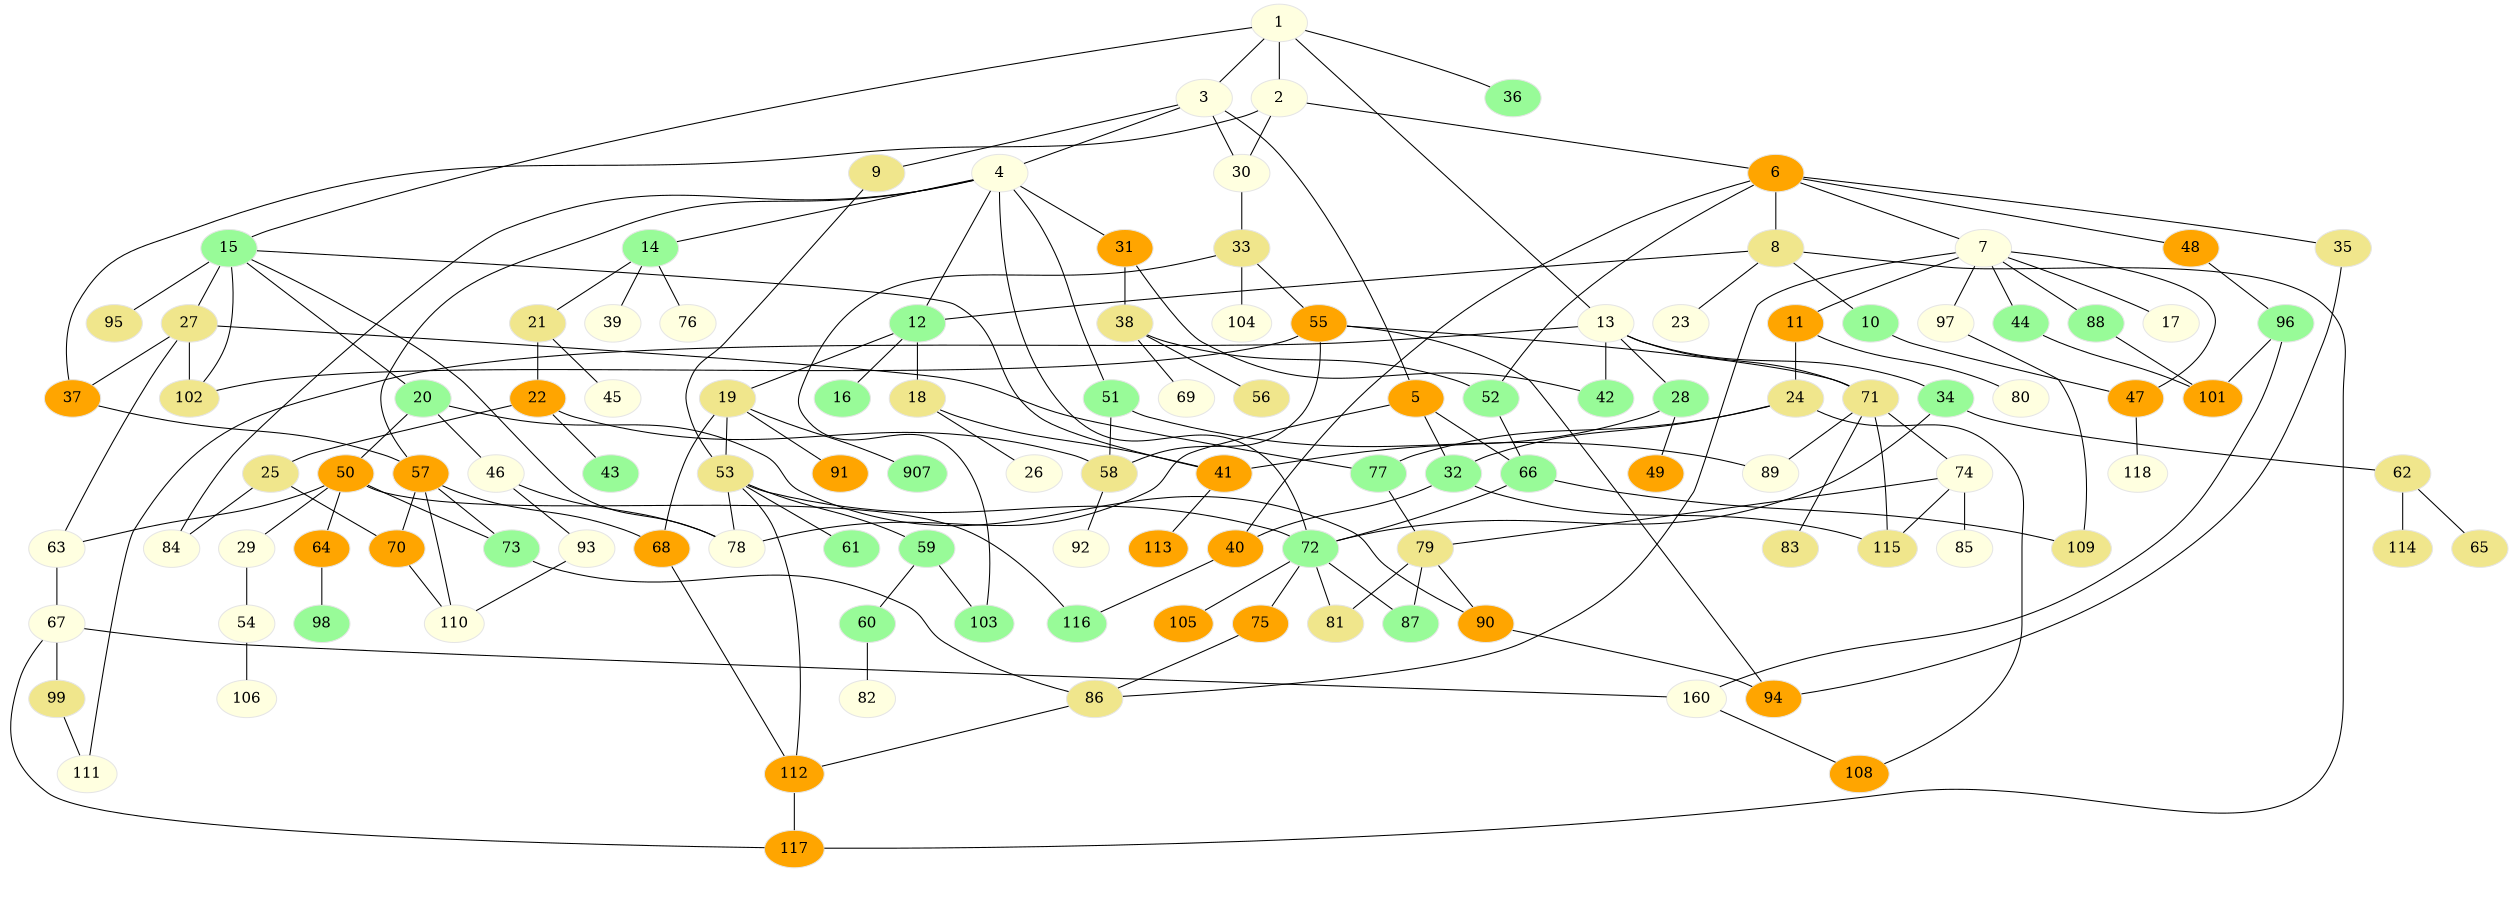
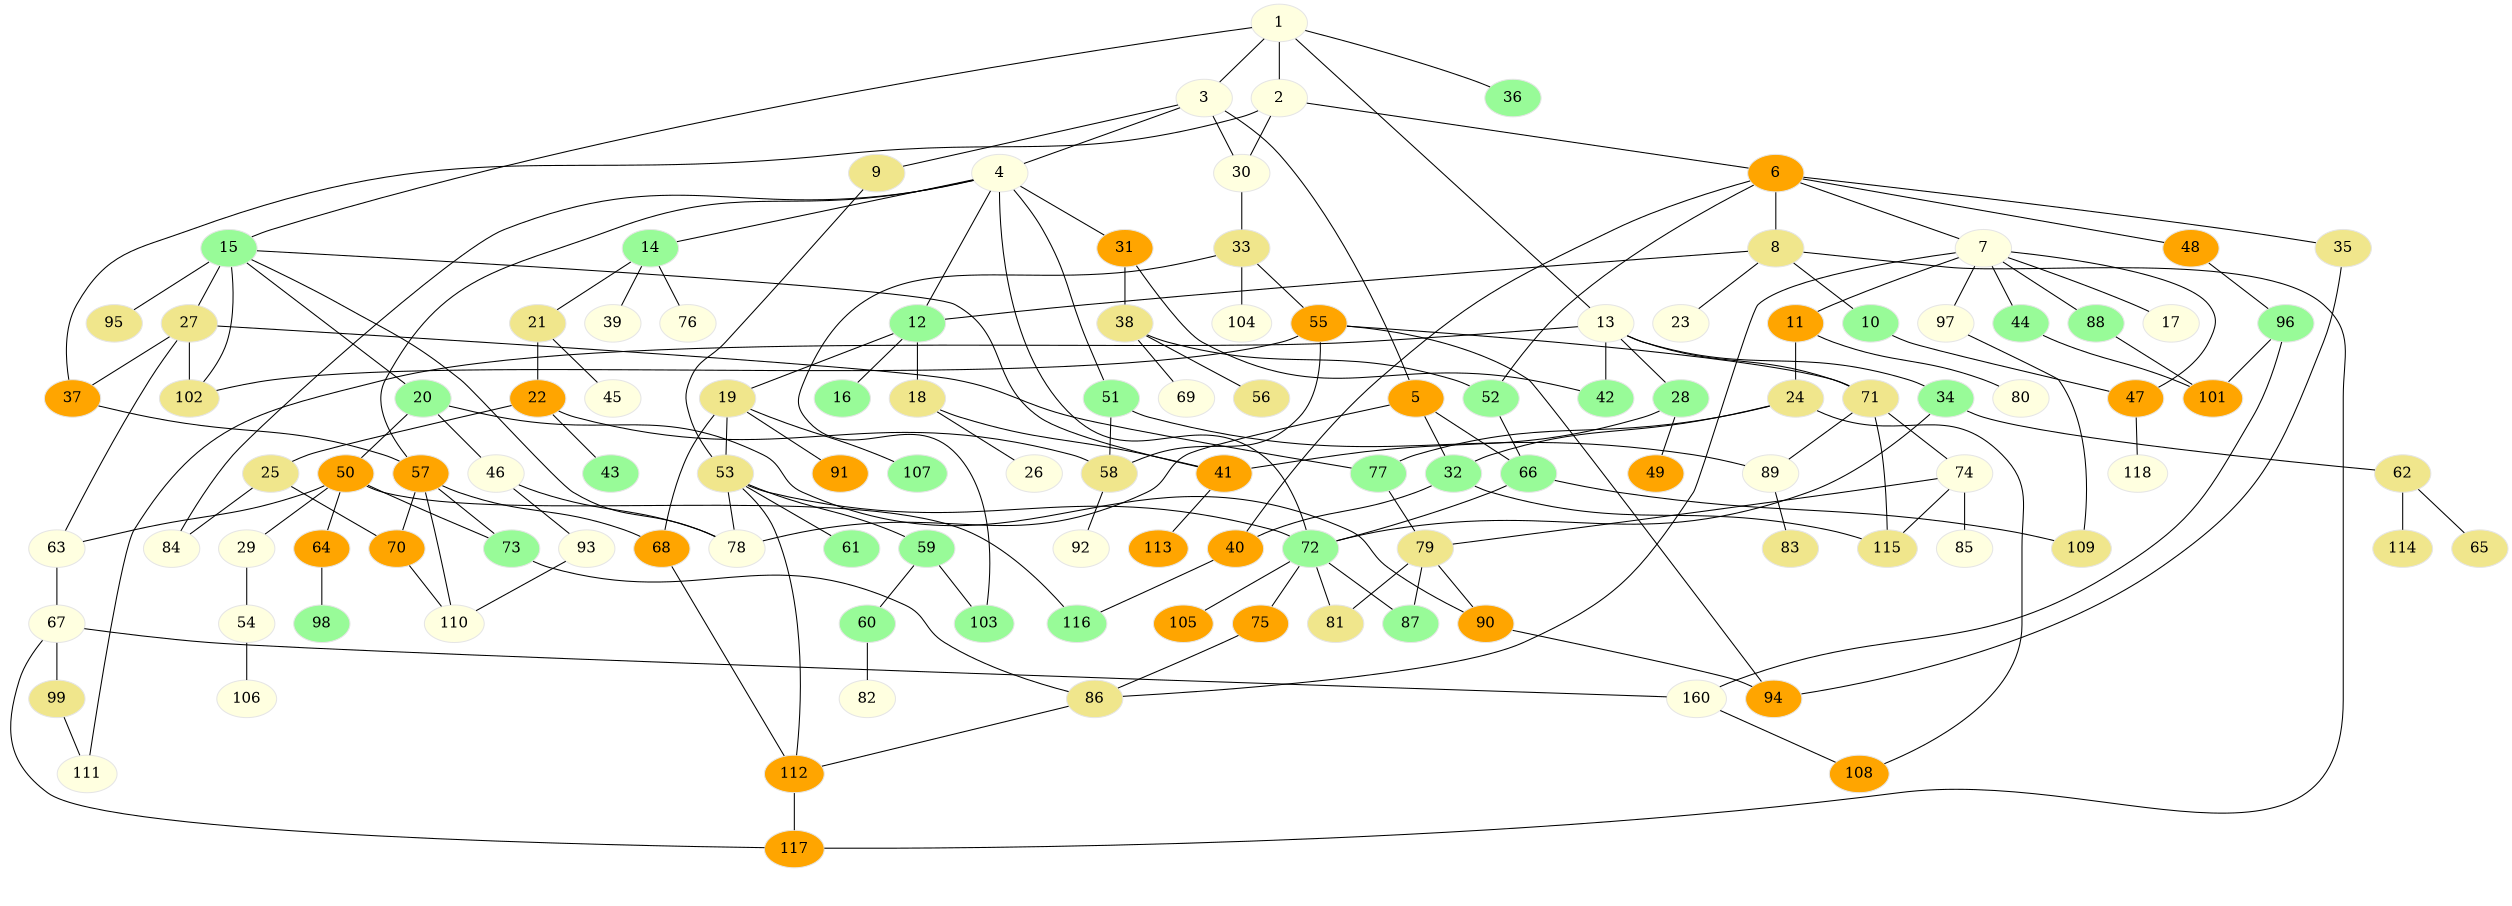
node "907": label "907" -> "107"
edge "71" -- "83": now "89" -- "83"
